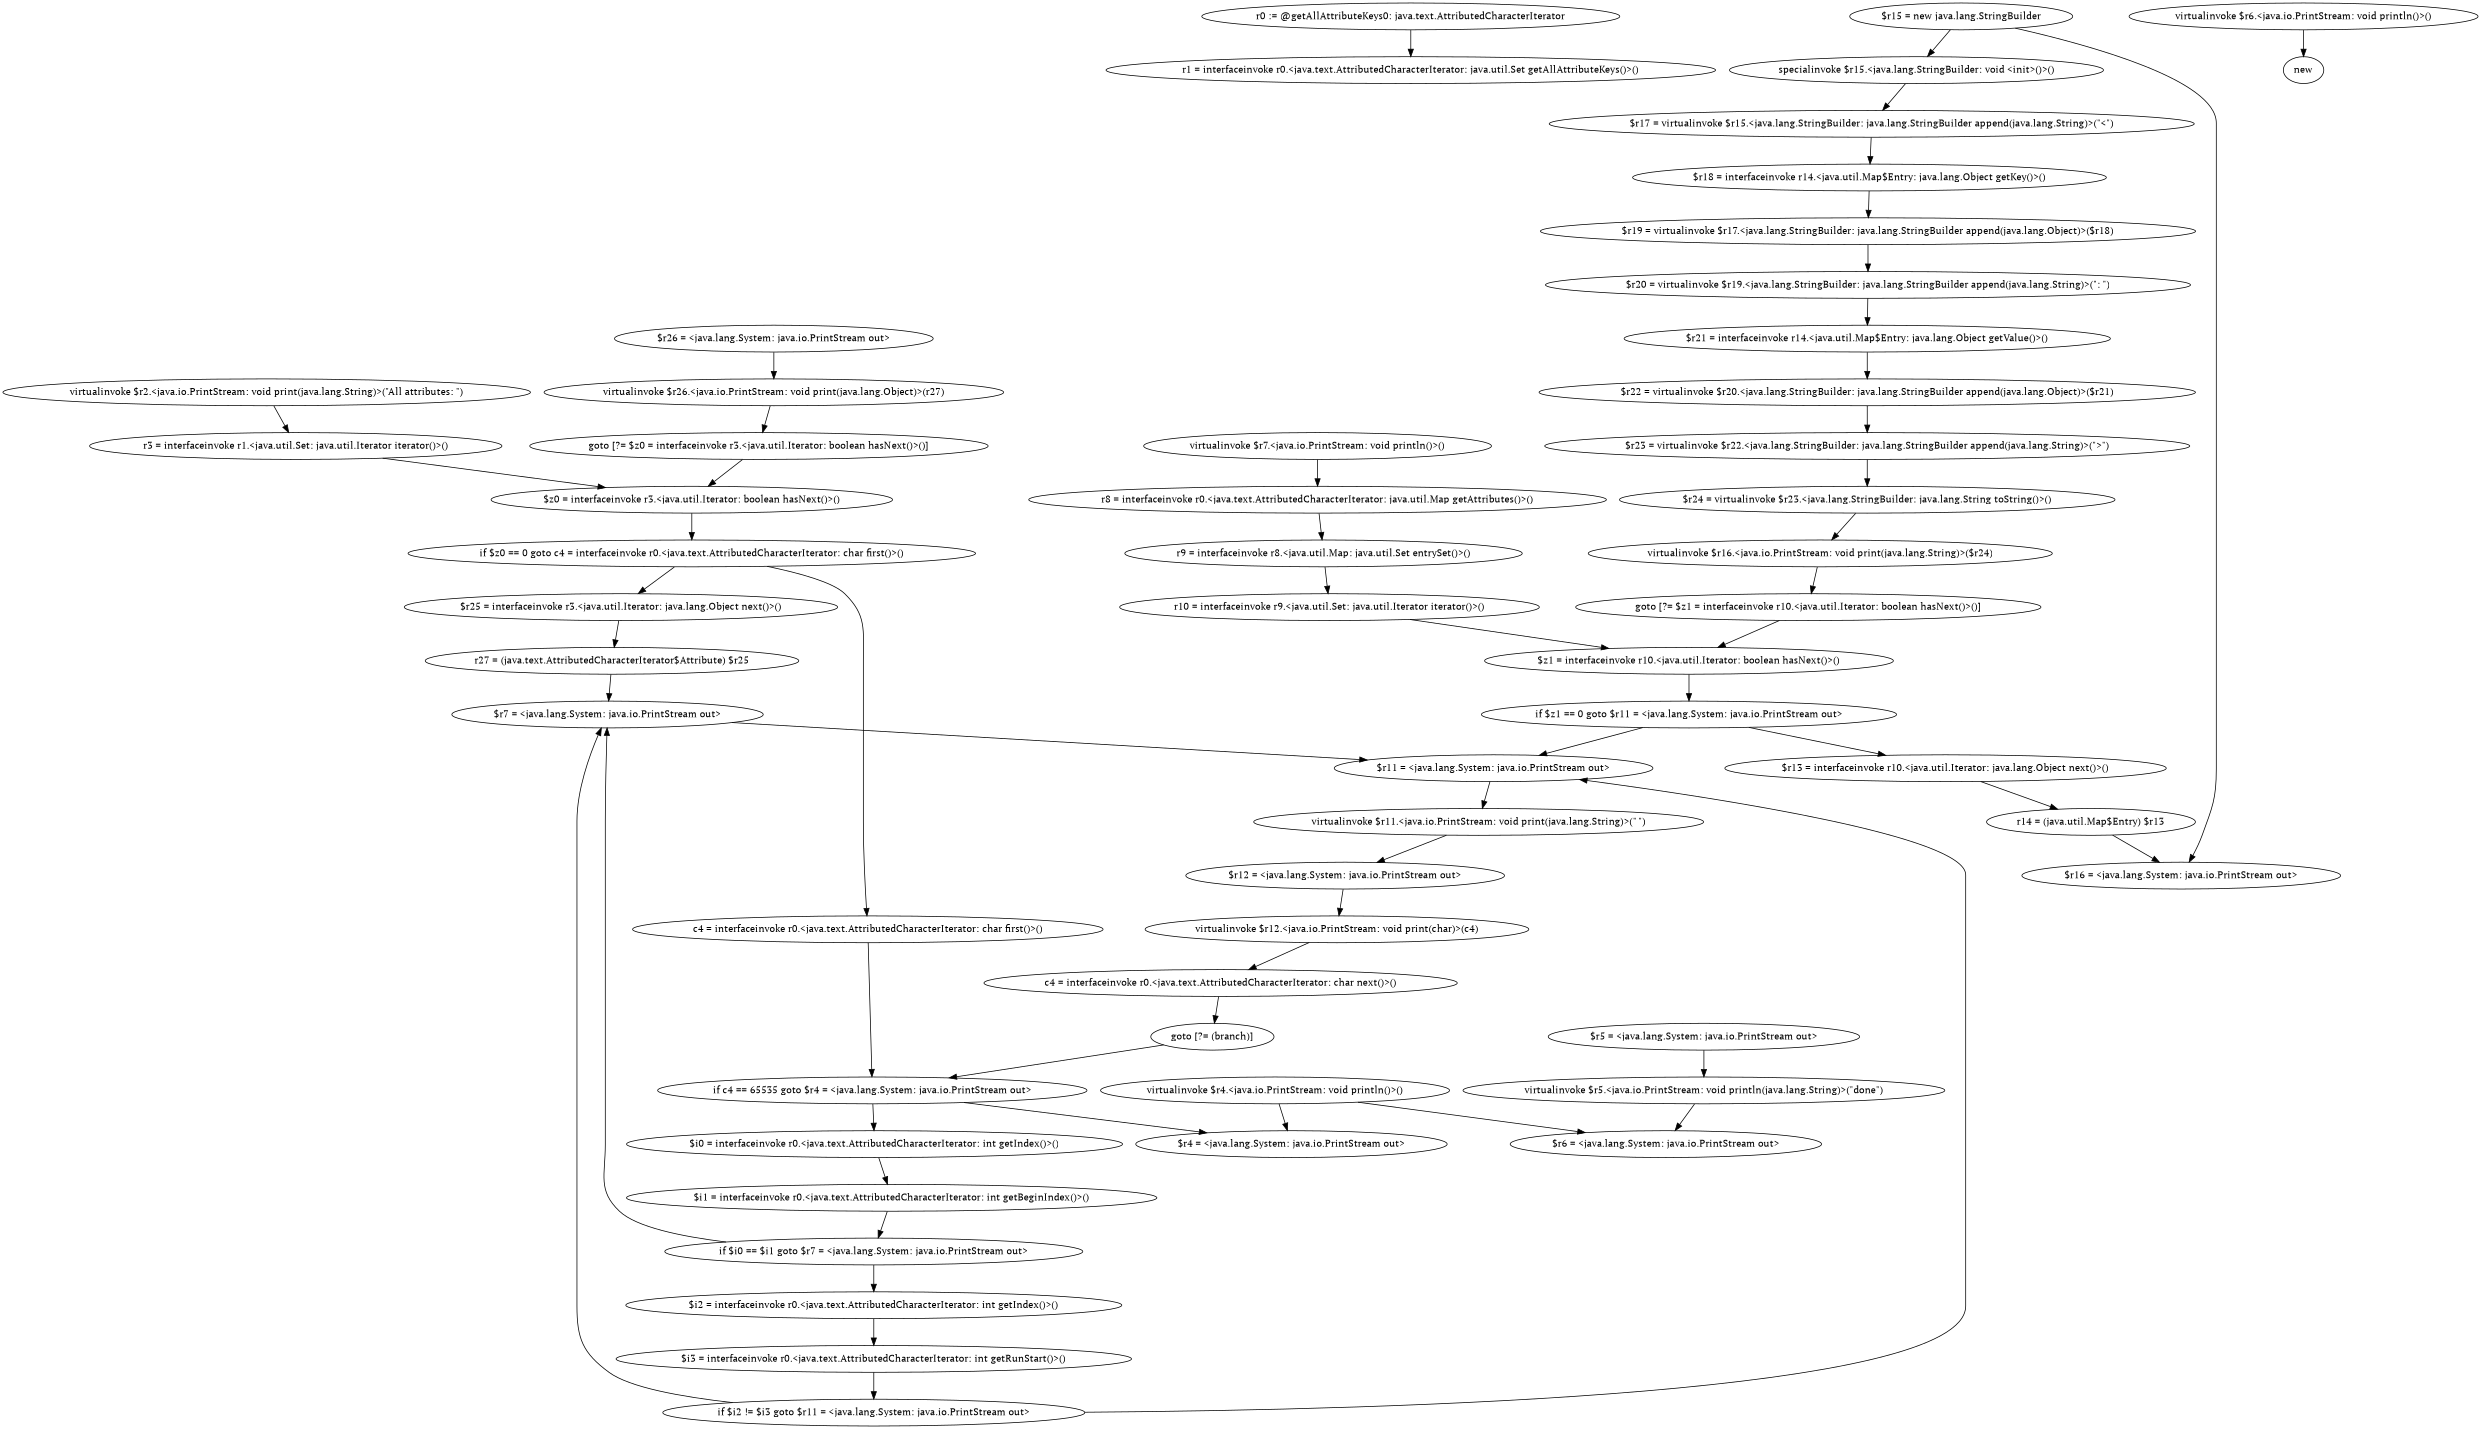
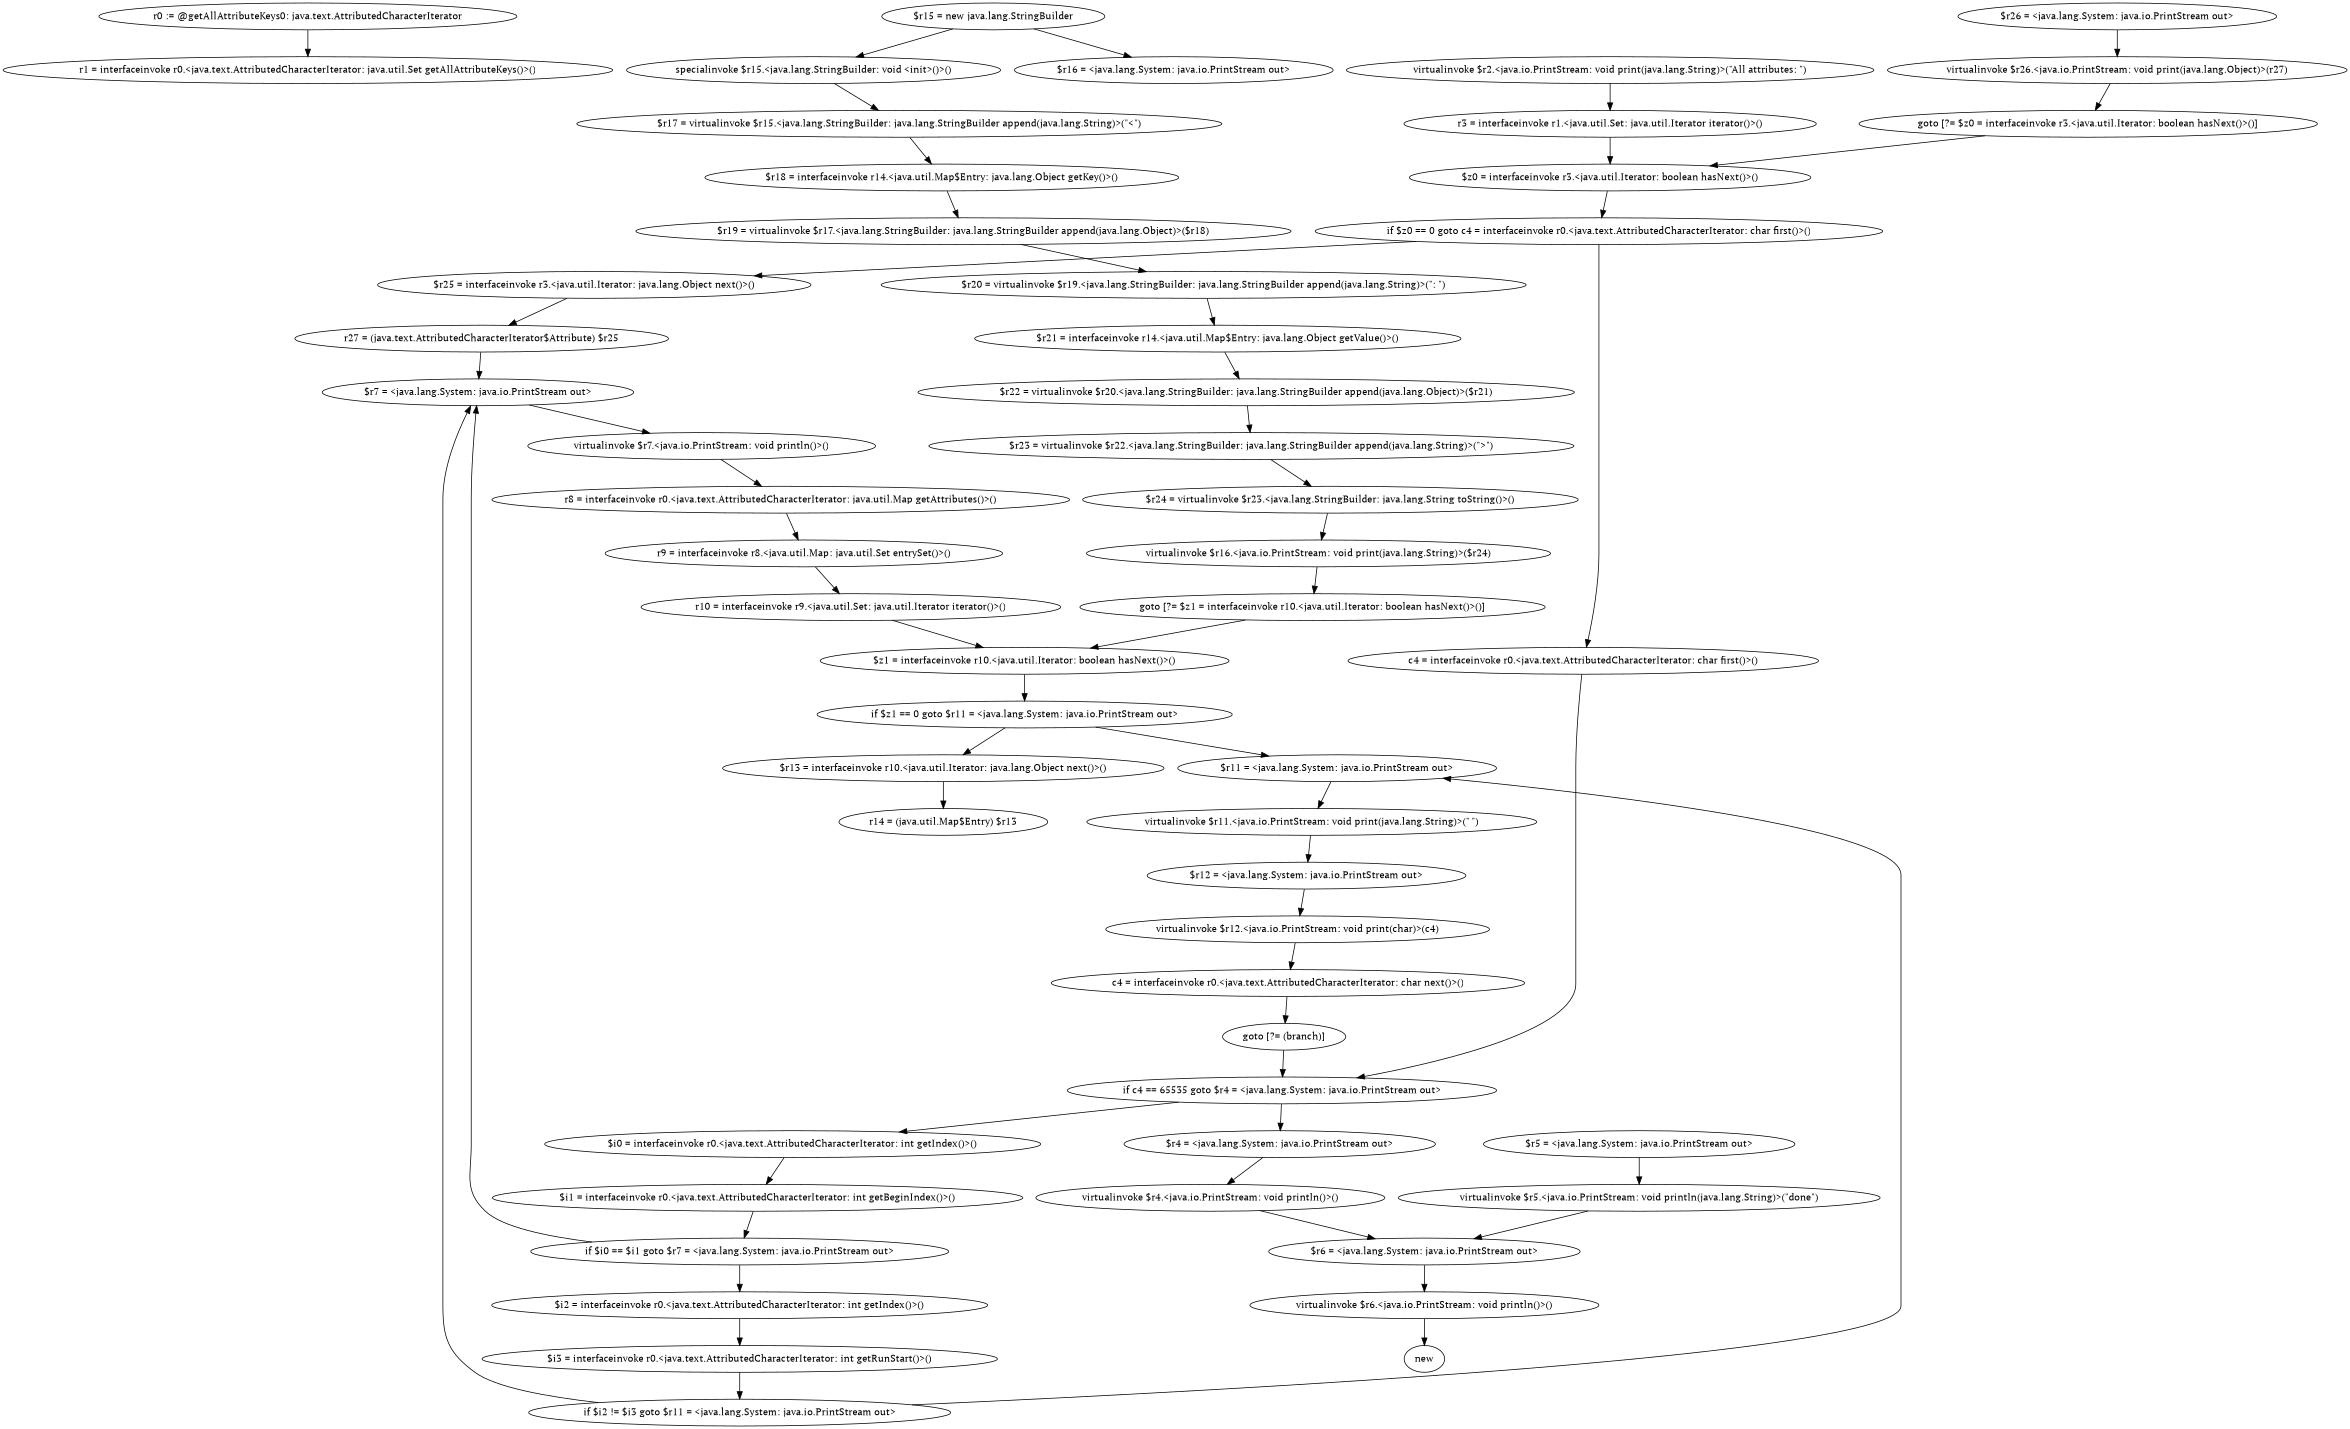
edge "$r7 = <java.lang.System: java.io.PrintStream out>" -> "$r11 = <java.lang.System: java.io.PrintStream out>": now "$r7 = <java.lang.System: java.io.PrintStream out>" -> "virtualinvoke $r7.<java.io.PrintStream: void println()>()"
edge "r14 = (java.util.Map$Entry) $r13" -> "$r16 = <java.lang.System: java.io.PrintStream out>": removed
edge "virtualinvoke $r4.<java.io.PrintStream: void println()>()" -> "$r4 = <java.lang.System: java.io.PrintStream out>": reversed
edge "$r6 = <java.lang.System: java.io.PrintStream out>" -> "virtualinvoke $r6.<java.io.PrintStream: void println()>()": added
